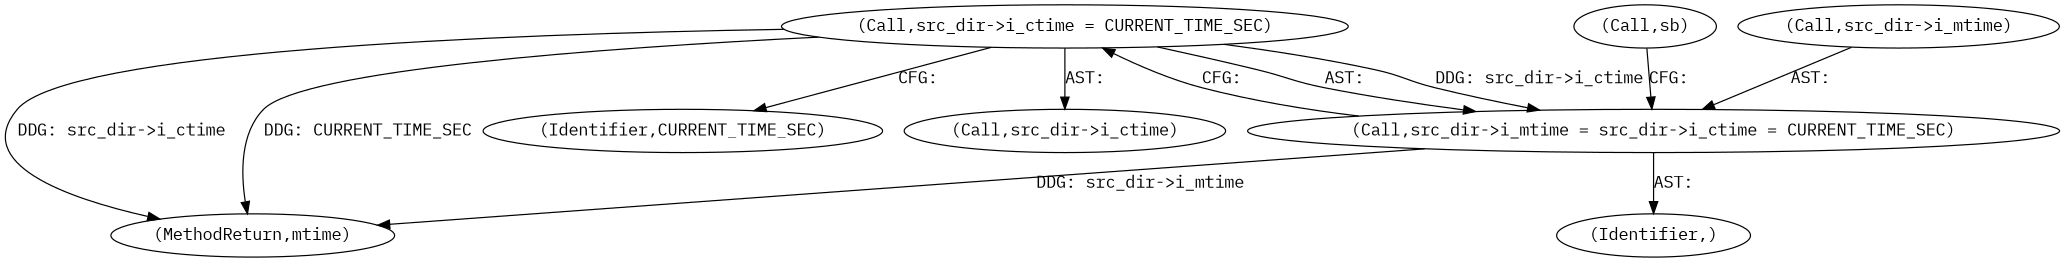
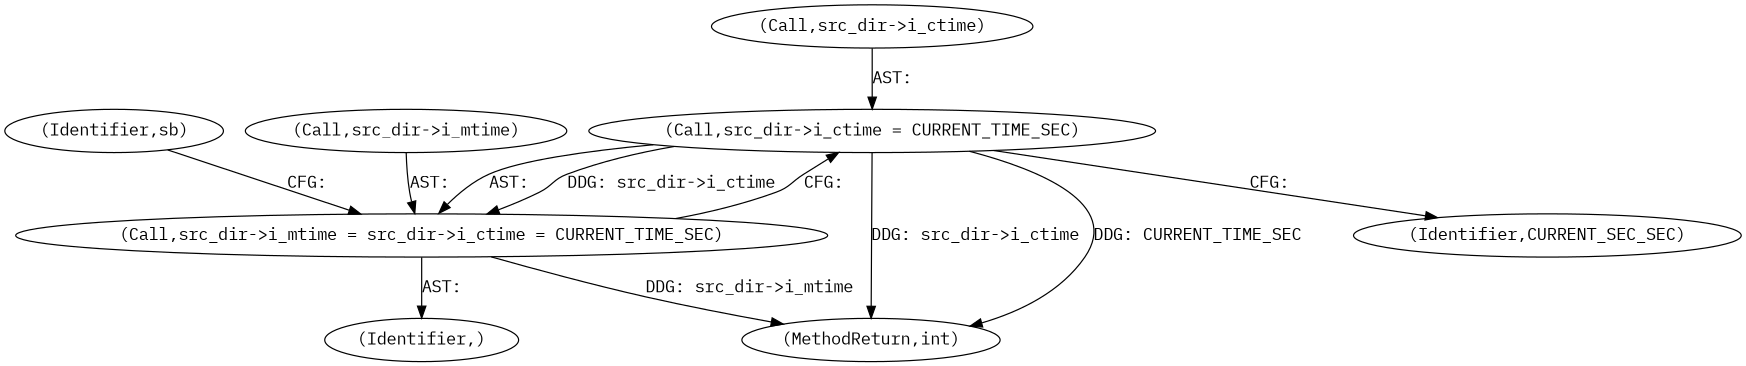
node "(Call,sb)": label "(Call,sb)" -> "(Identifier,sb)"
edge "(Call,src_dir->i_ctime = CURRENT_TIME_SEC)" -> "(Call,src_dir->i_ctime)": reversed
node "(Identifier,CURRENT_TIME_SEC)": label "(Identifier,CURRENT_TIME_SEC)" -> "(Identifier,CURRENT_SEC_SEC)"
node "(MethodReturn,mtime)": label "(MethodReturn,mtime)" -> "(MethodReturn,int)"
